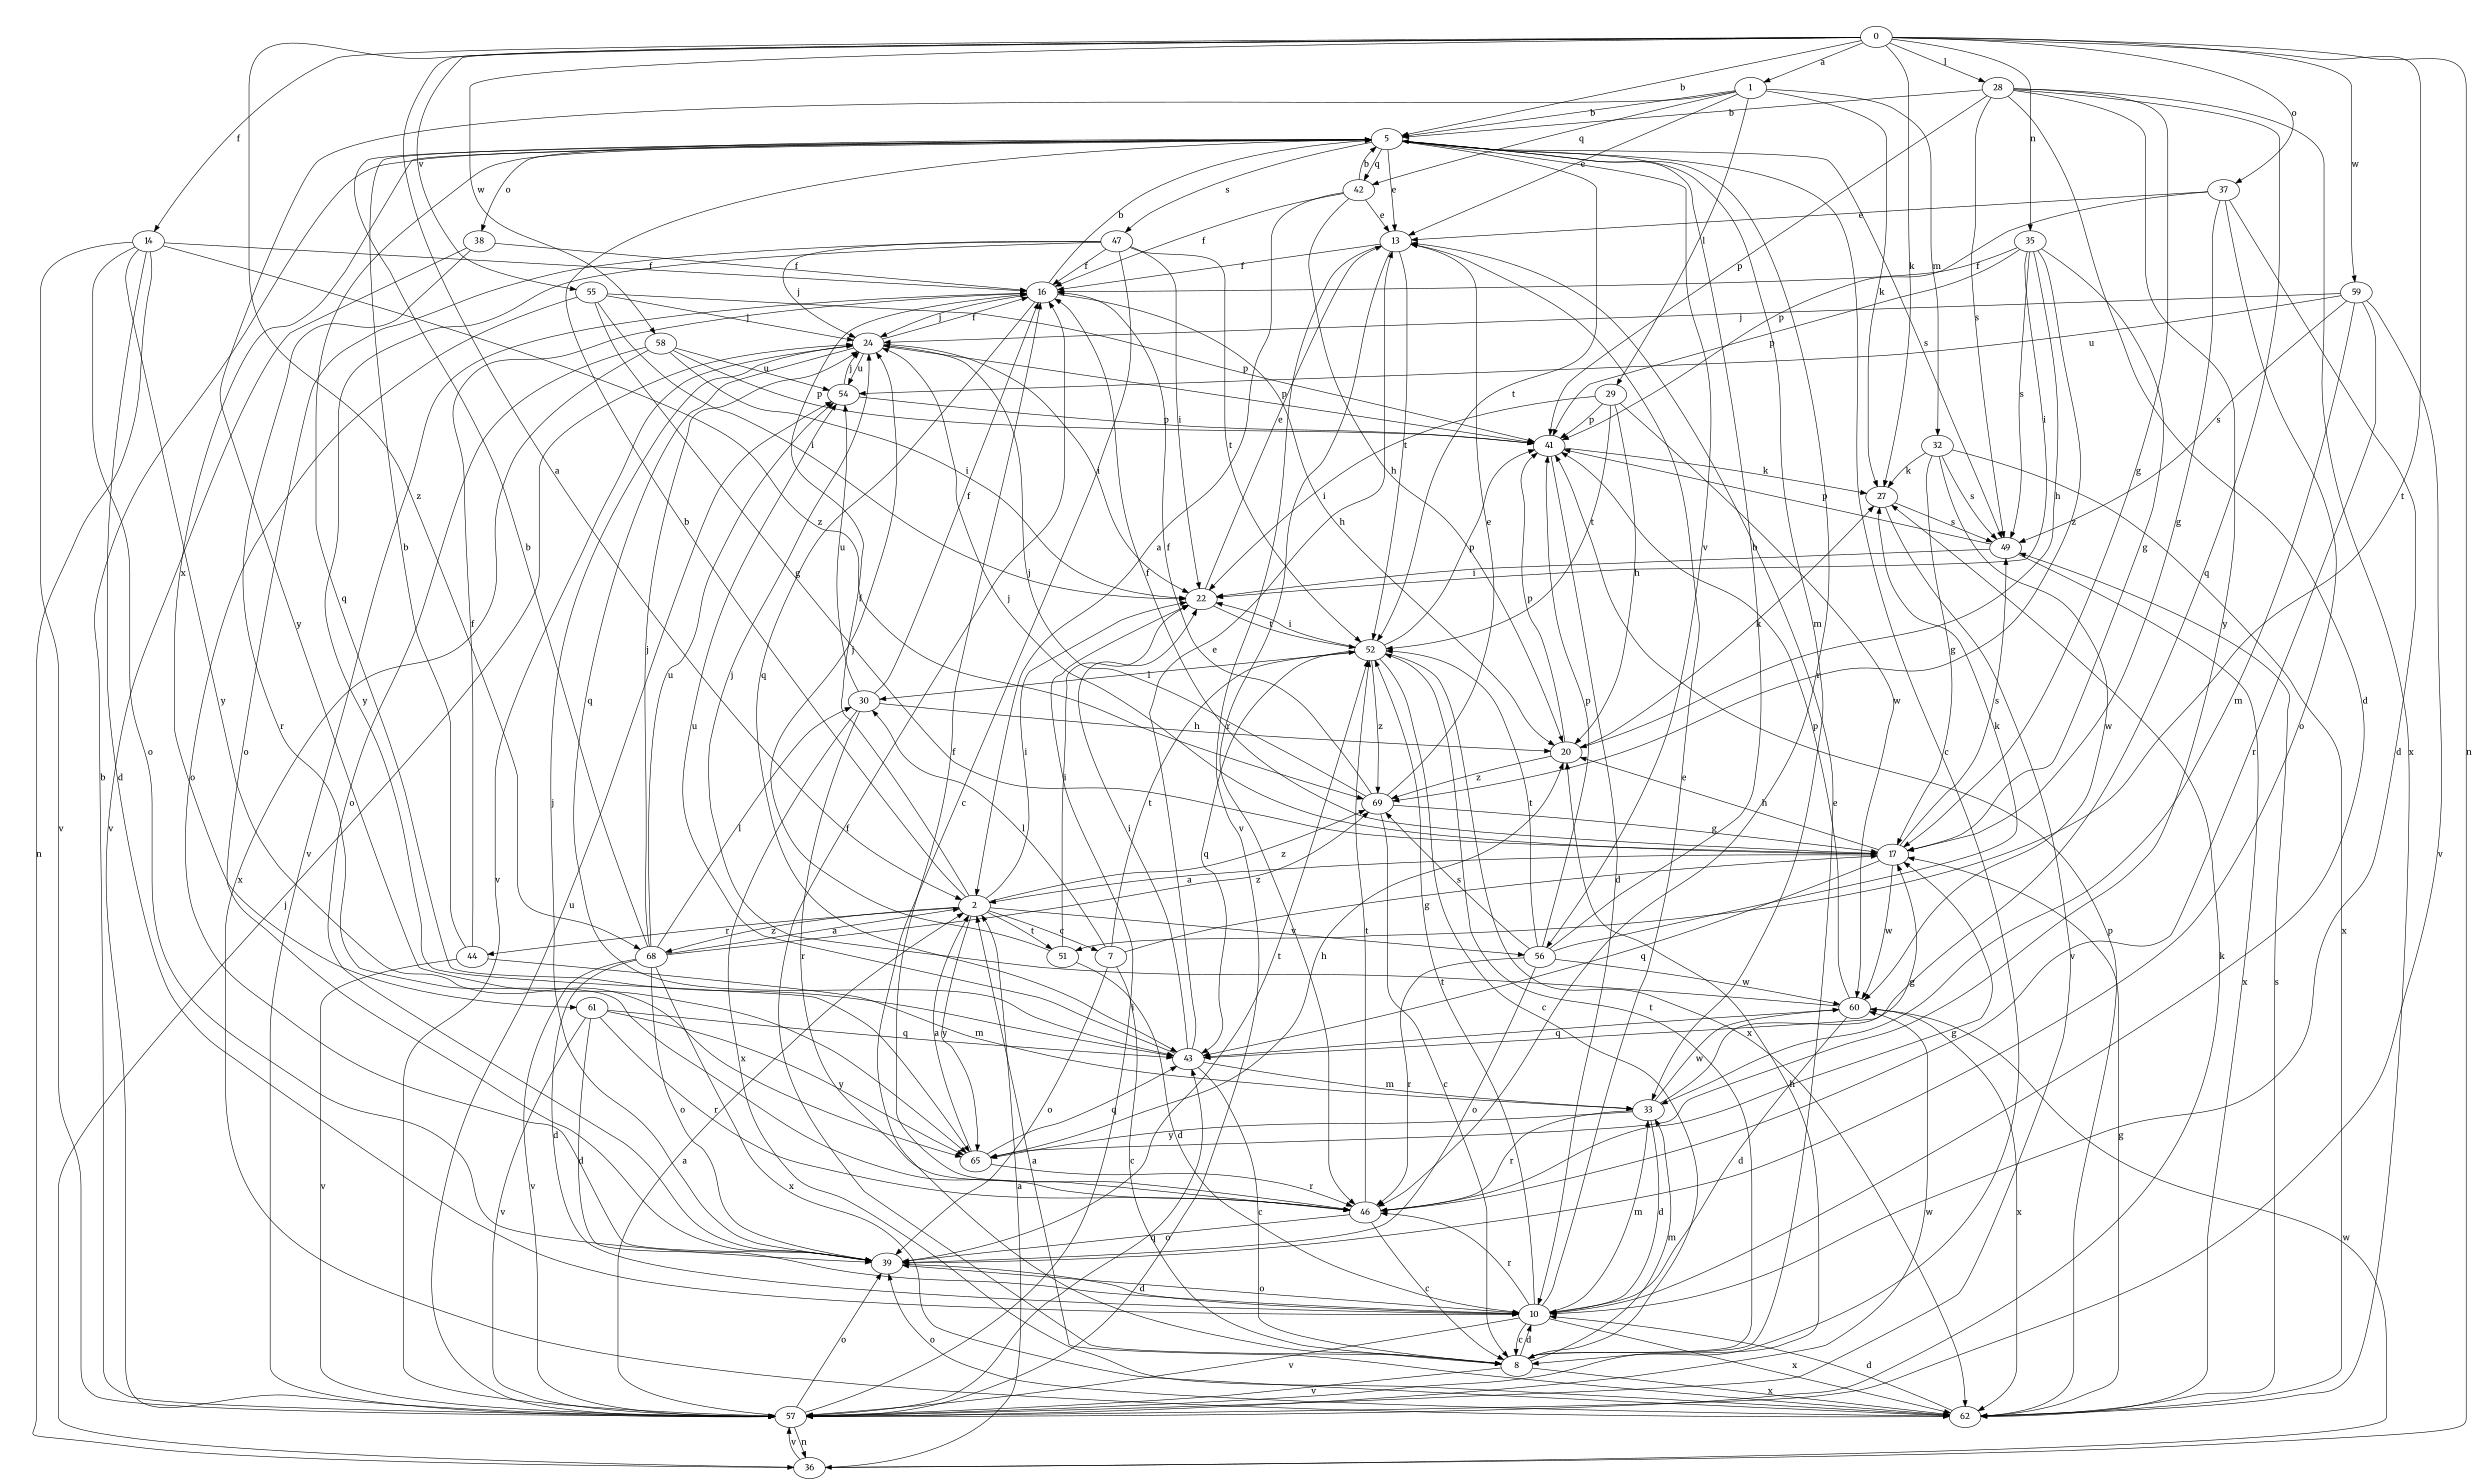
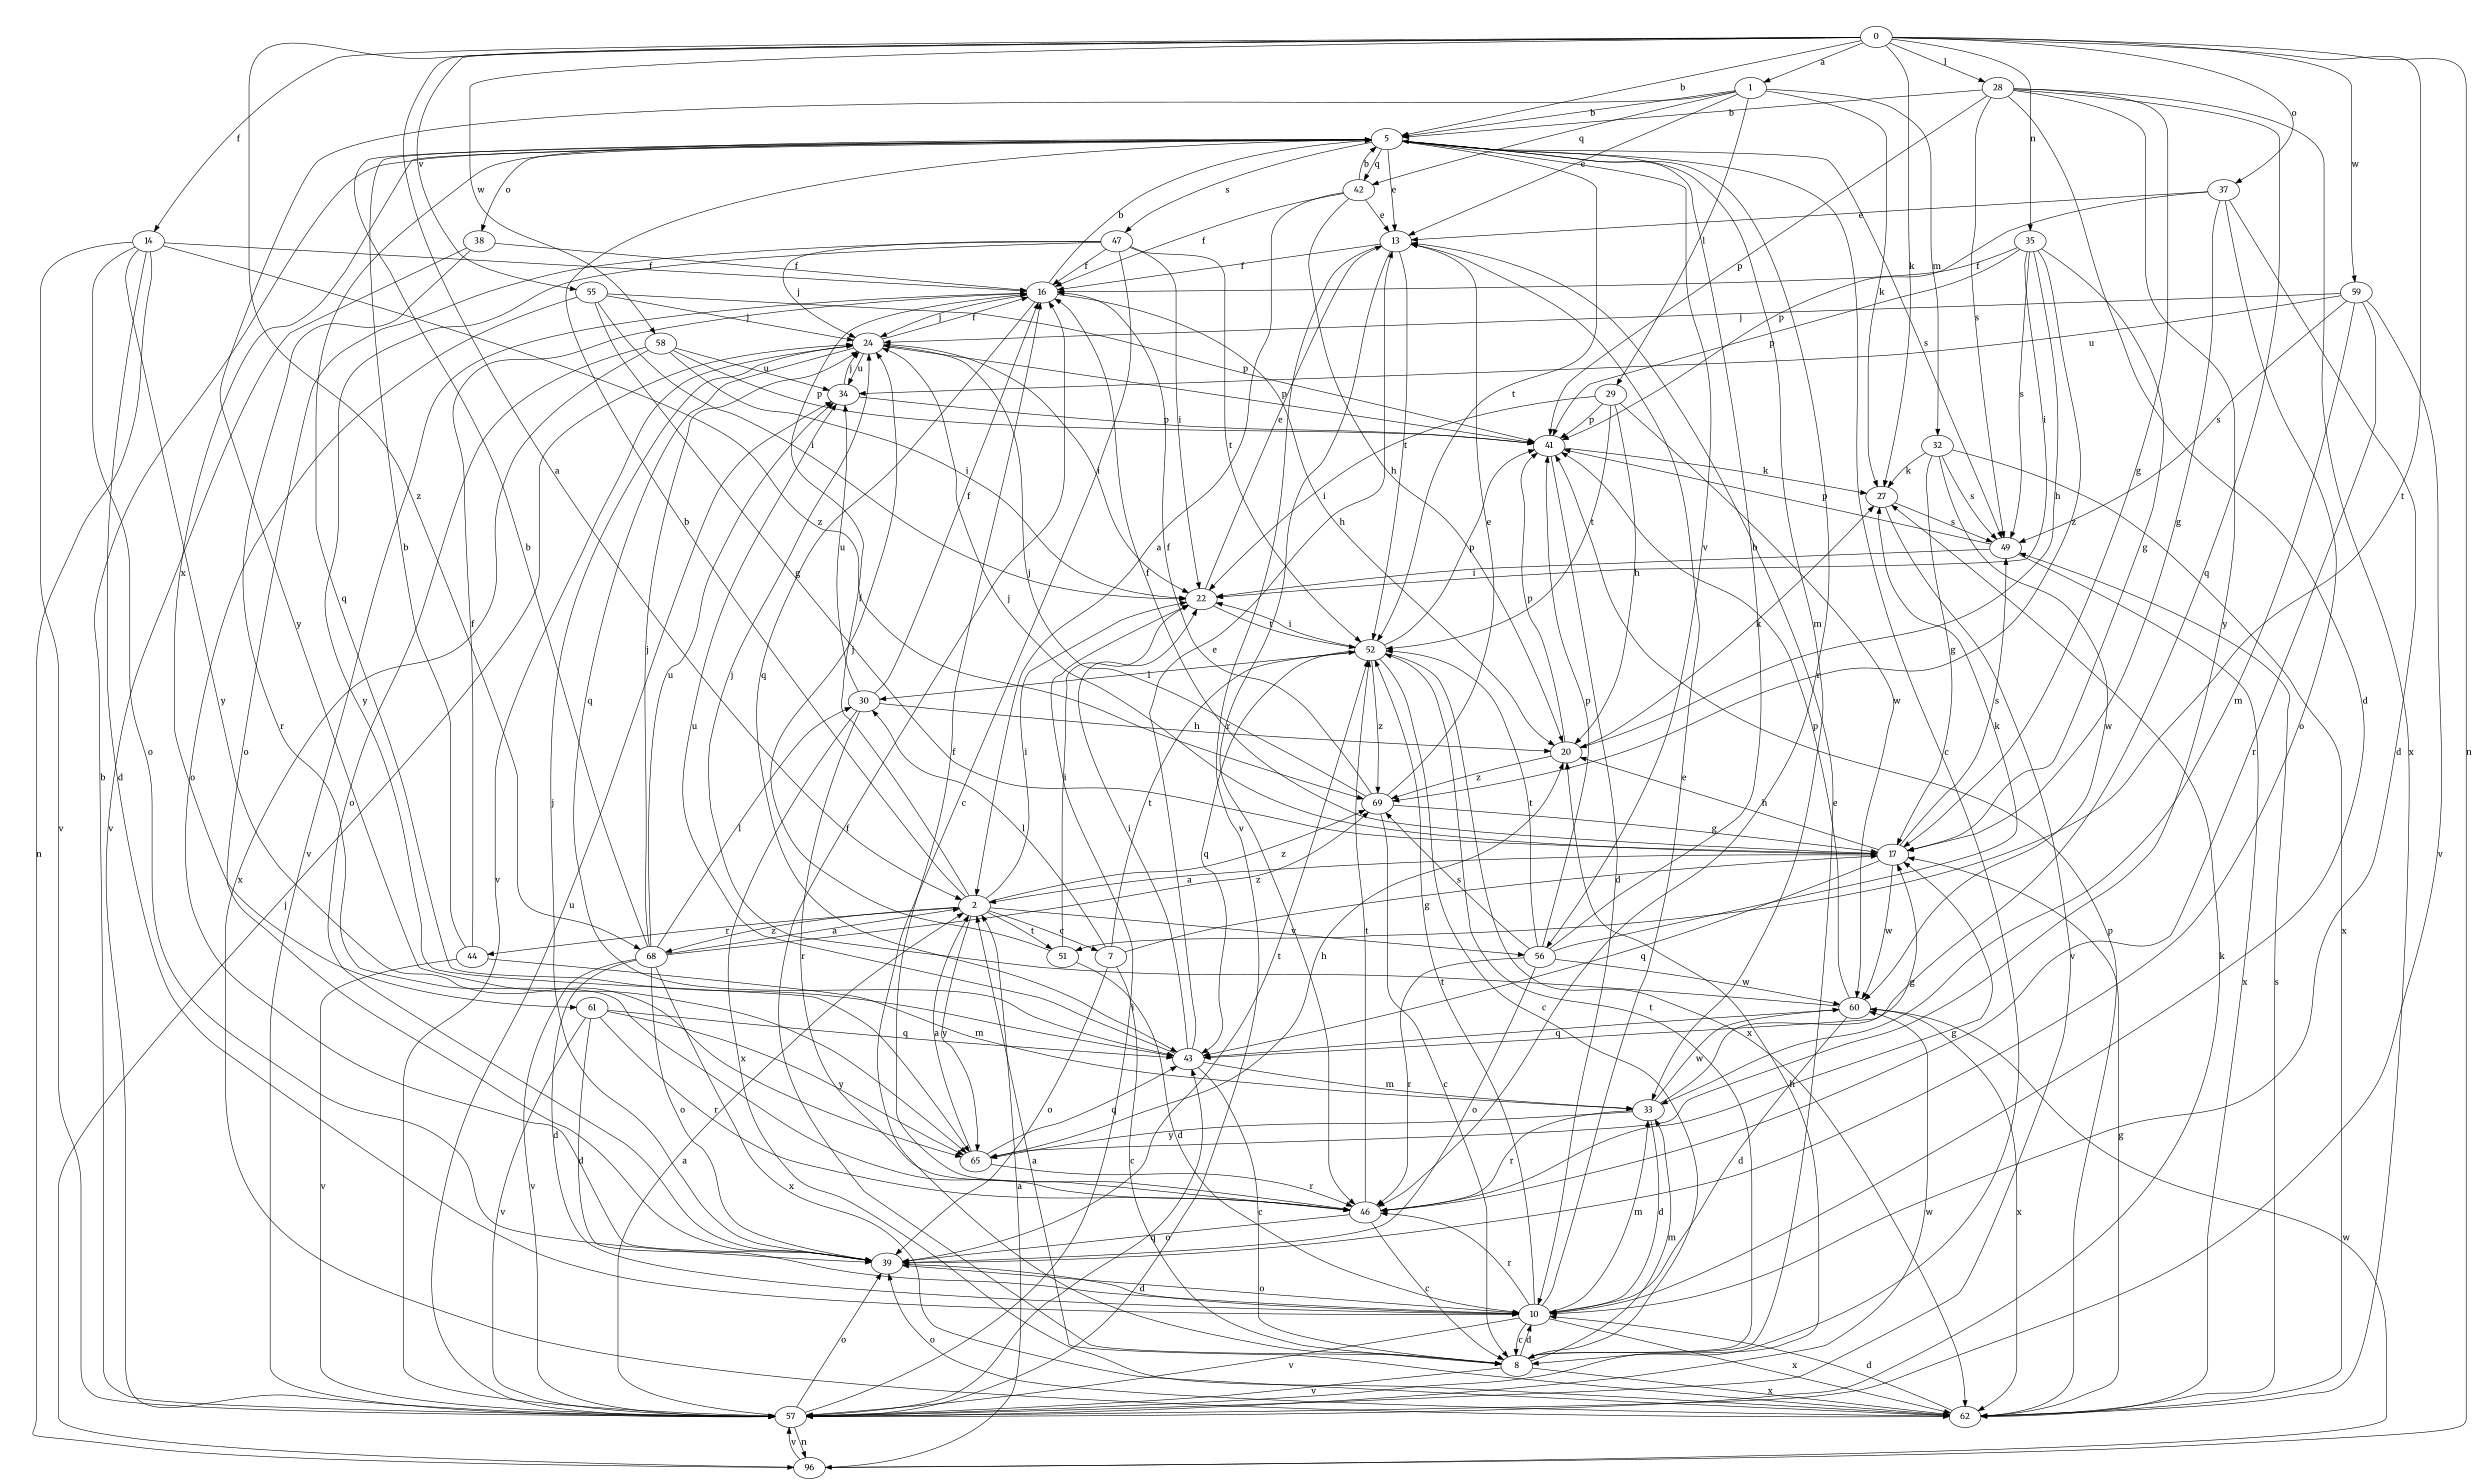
node "54": label "54" -> "34"
node "36": label "36" -> "96"
